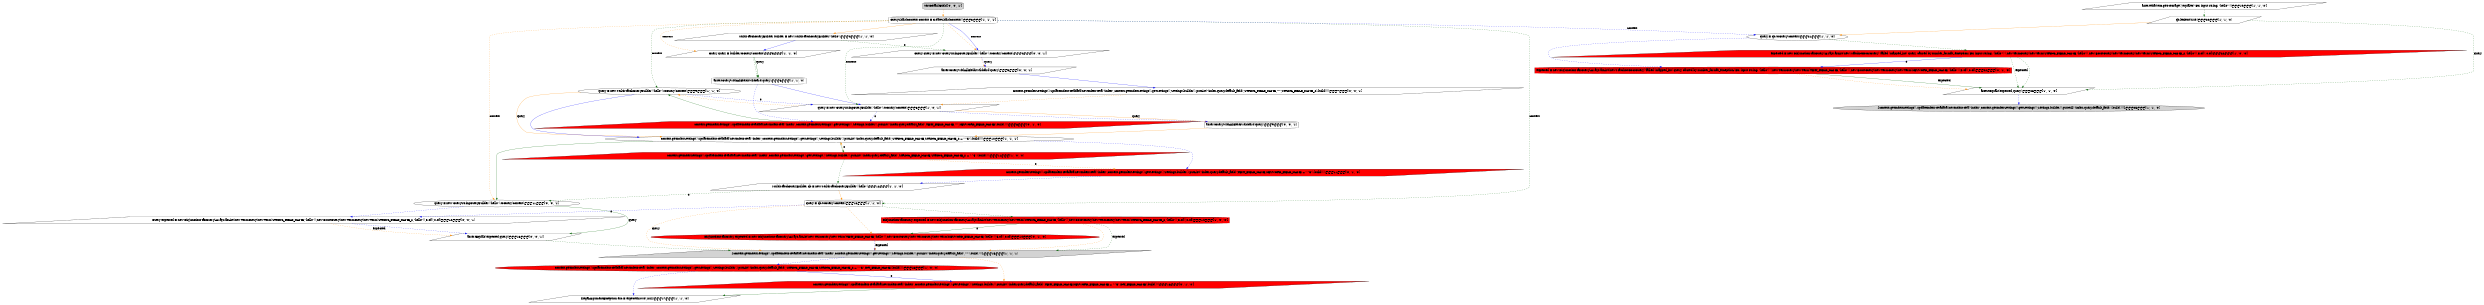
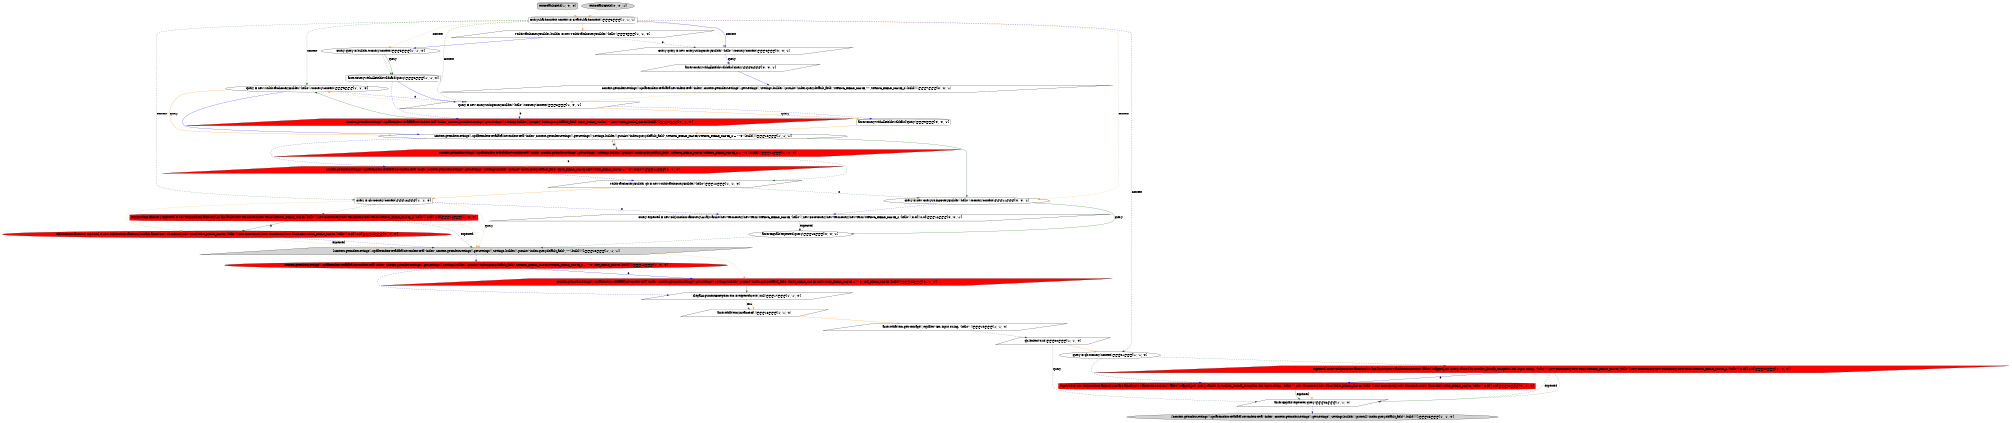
node "testDefaultField['1', '0', '0']": added
node "testDefaultField['0', '0', '1']": shape cylinder -> ellipse
node "Query query = builder.toQuery(context)@@@5@@@['1', '1', '0']": shape parallelogram -> ellipse
node "assertEquals(expected,query)@@@13@@@['0', '0', '1']": shape parallelogram -> ellipse
node "assertThat(exc,instanceOf())@@@18@@@['1', '1', '0']": added
